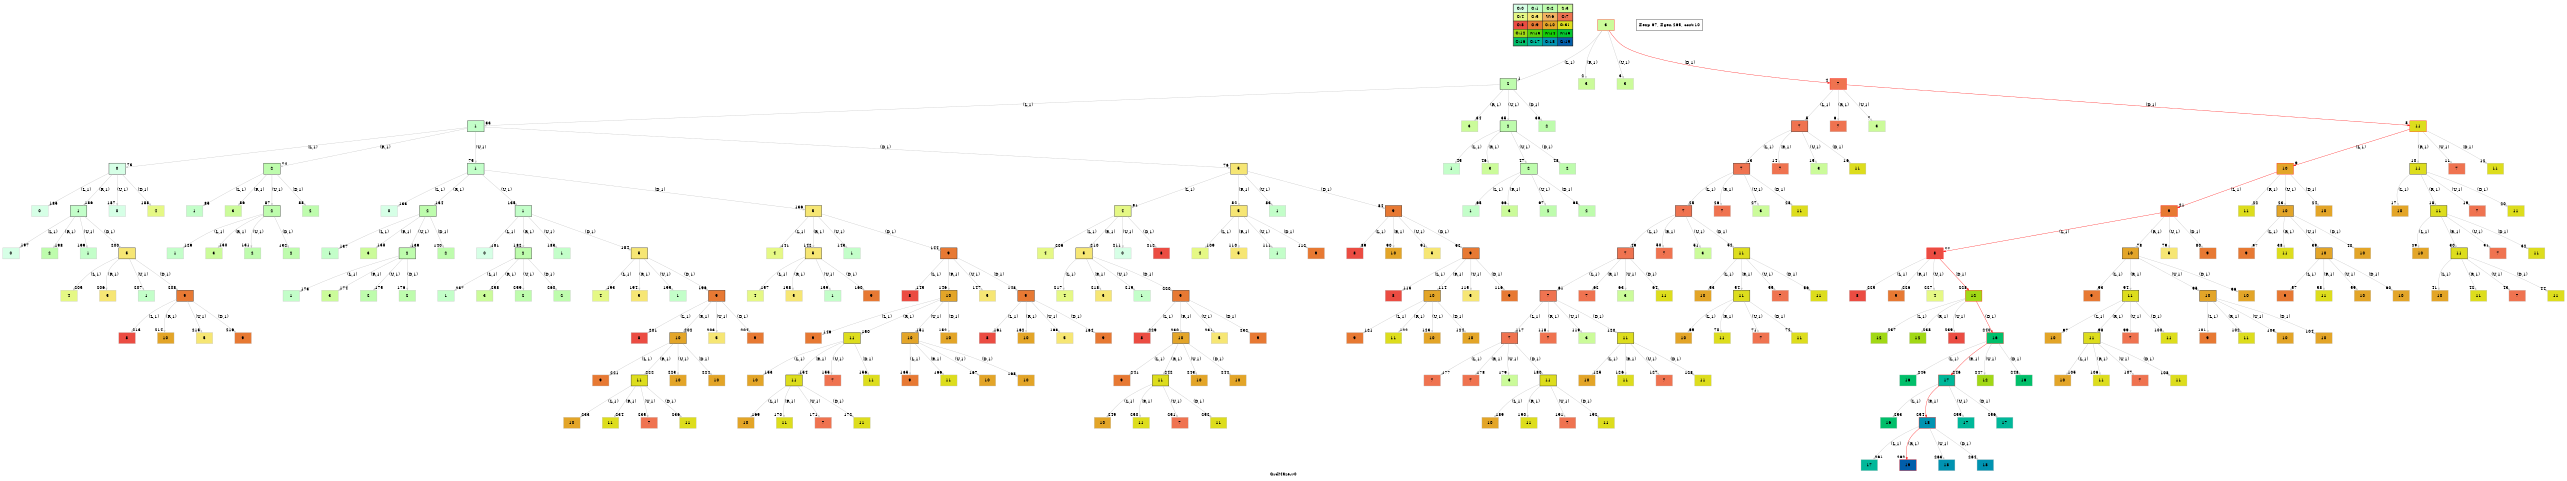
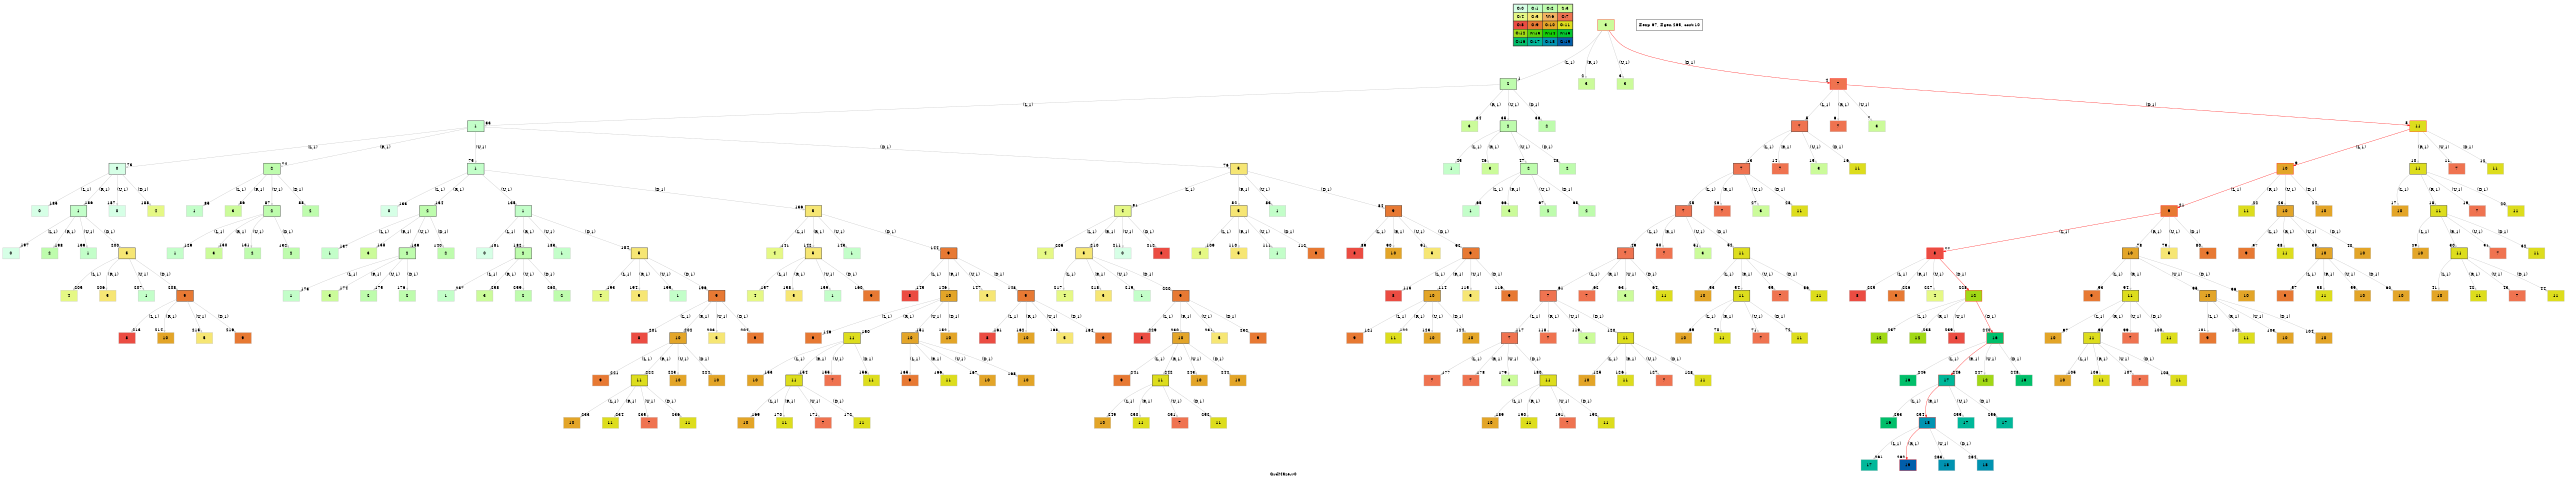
node "C:0": text "C:31" -> "C:11"
